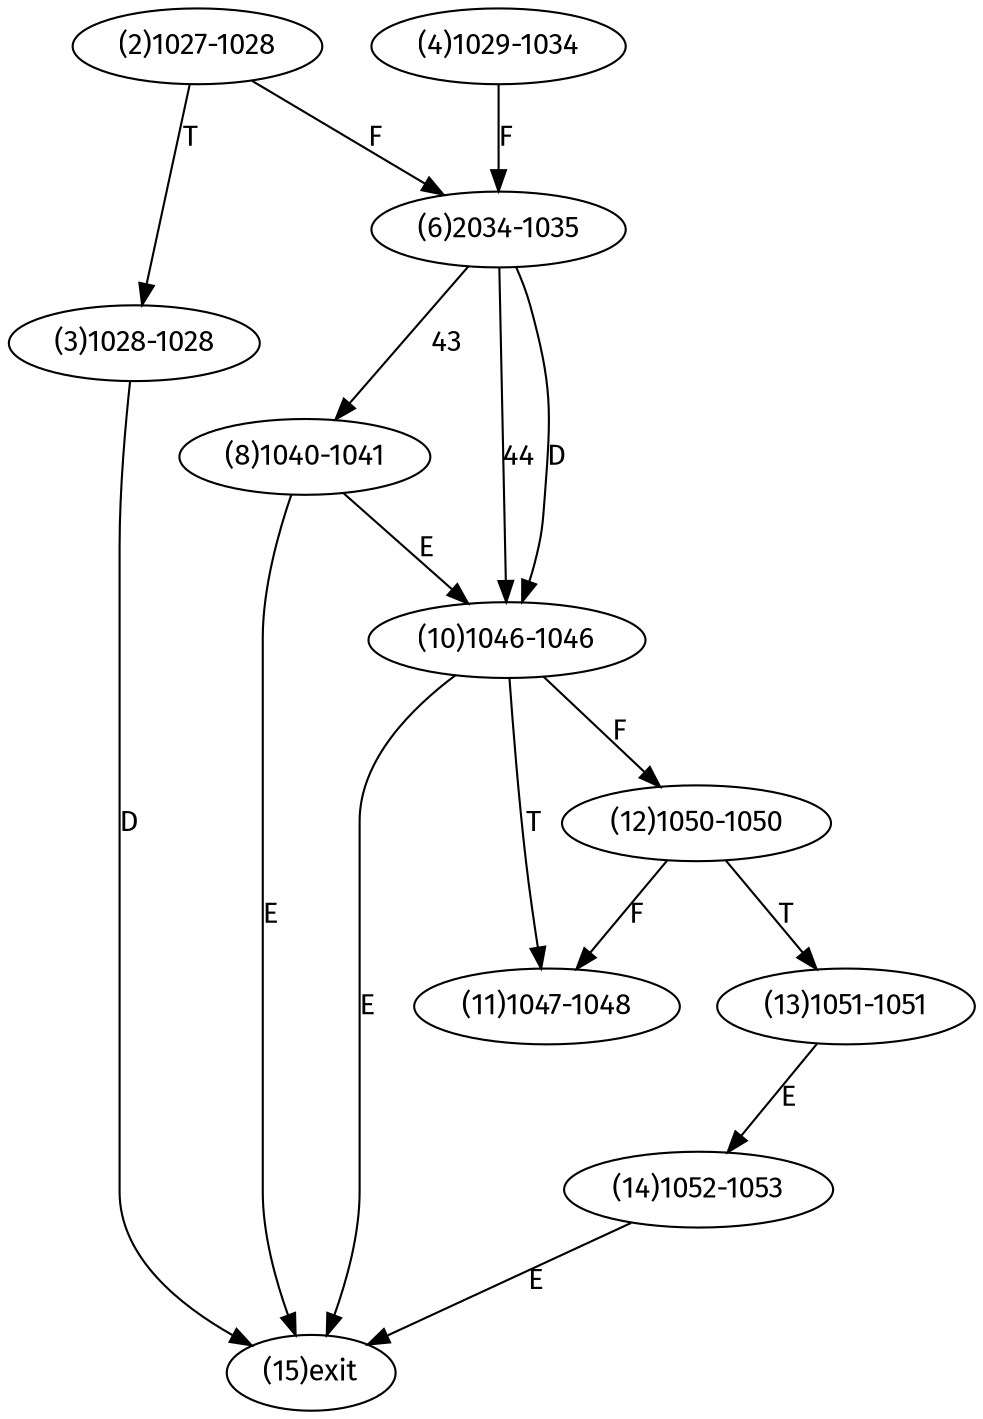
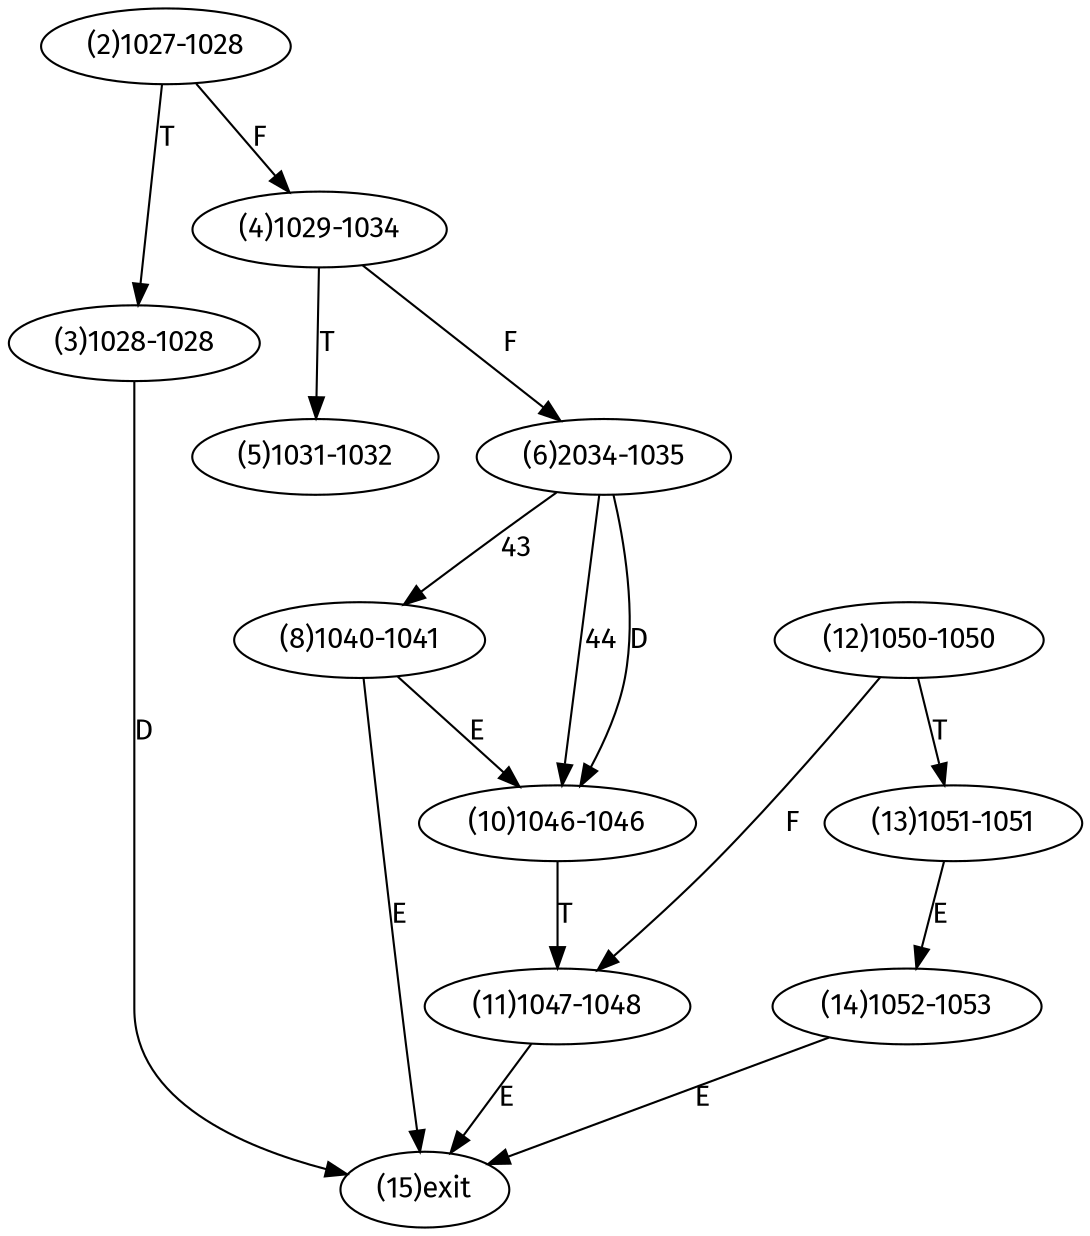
edge "(2)1027-1028" -> "(6)2034-1035": now "(2)1027-1028" -> "(4)1029-1034"
node "(5)1031-1032": added
edge "(10)1046-1046" -> "(12)1050-1050": removed, label "F"
edge "(10)1046-1046" -> "(15)exit": now "(11)1047-1048" -> "(15)exit"
